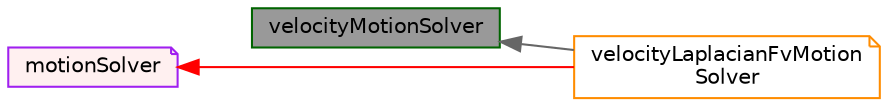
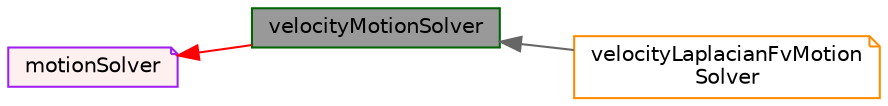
edge "velocityLaplacianFvMotion Solver" -> "motionSolver": now "velocityMotionSolver" -> "motionSolver"
